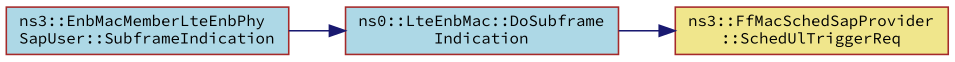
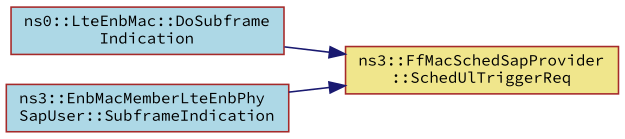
edge "ns3::EnbMacMemberLteEnbPhy SapUser::SubframeIndication" -> "ns0::LteEnbMac::DoSubframe Indication": now "ns3::EnbMacMemberLteEnbPhy SapUser::SubframeIndication" -> "ns3::FfMacSchedSapProvider ::SchedUlTriggerReq"
